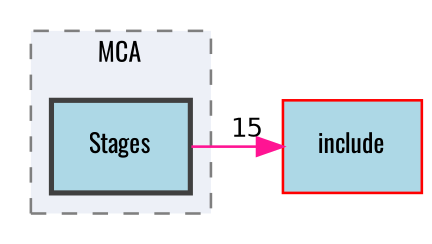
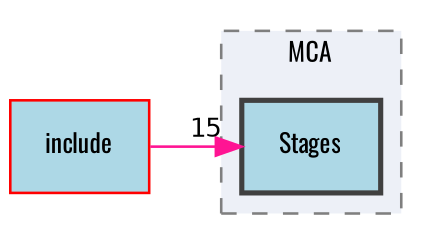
edge "Stages" -> "include": reversed
